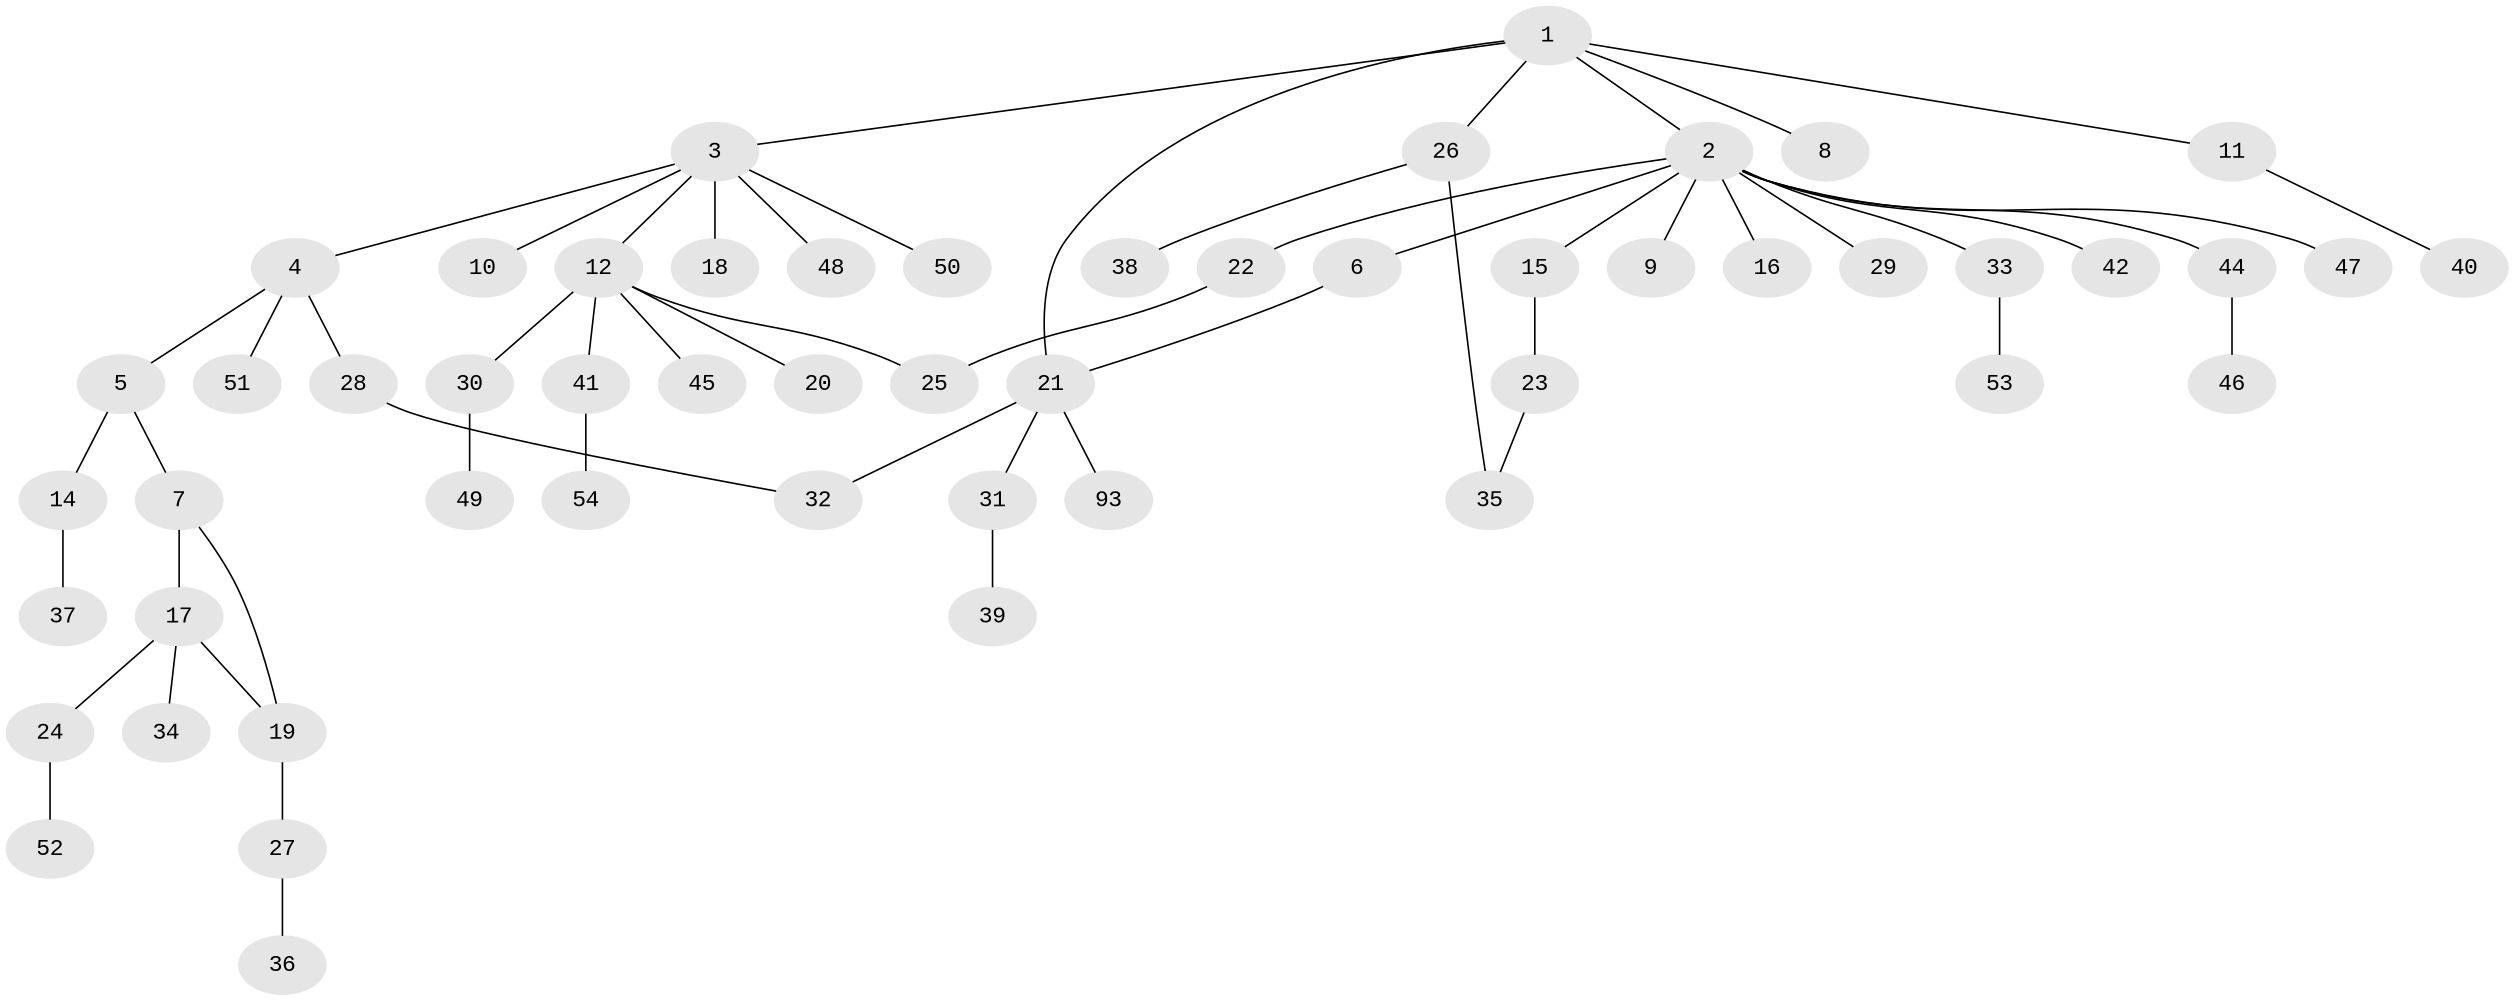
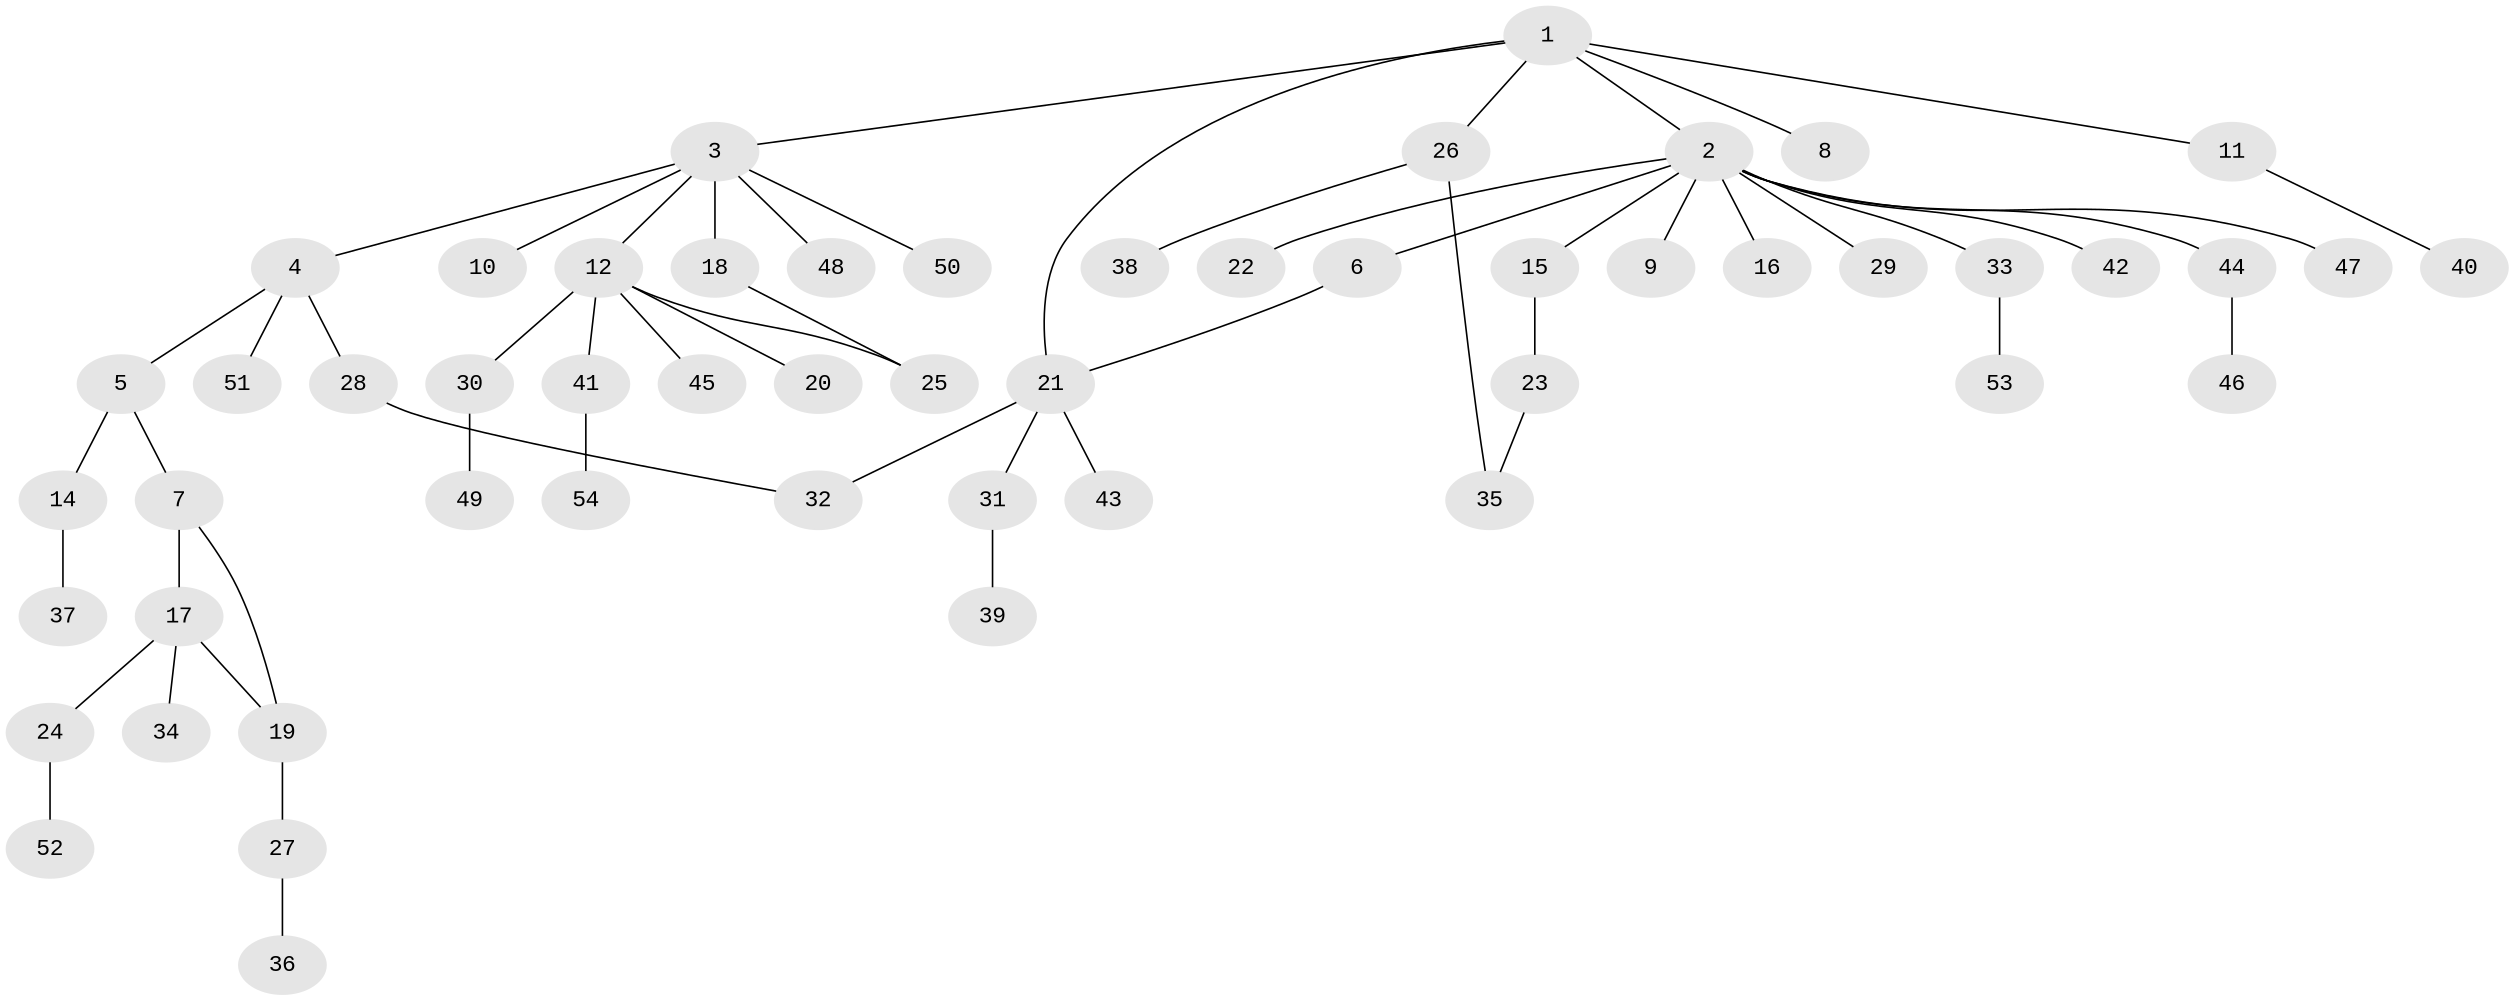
edge "22" -- "25": now "18" -- "25"
node "93": label "93" -> "43"
